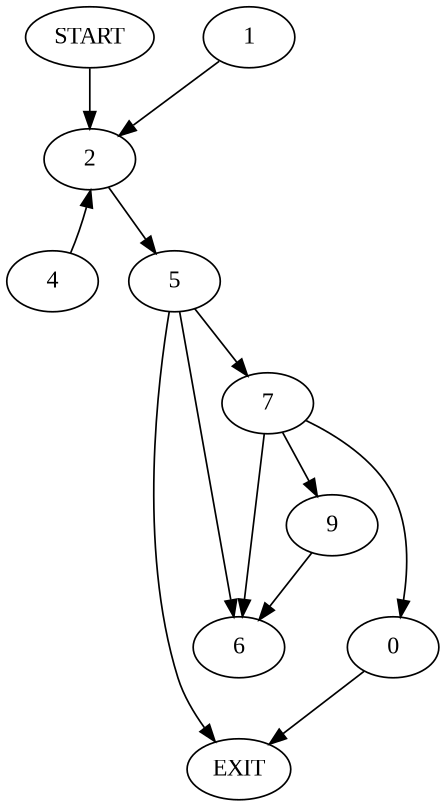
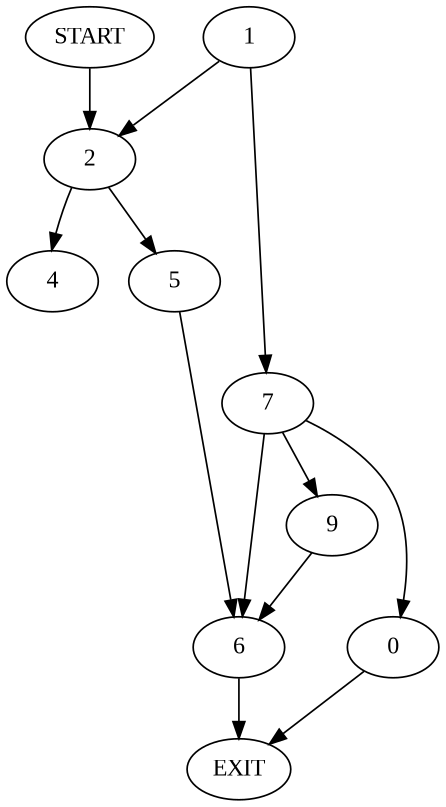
edge "4" -> "2": reversed
edge "5" -> "7": now "1" -> "7"
edge "5" -> "EXIT": now "6" -> "EXIT"
